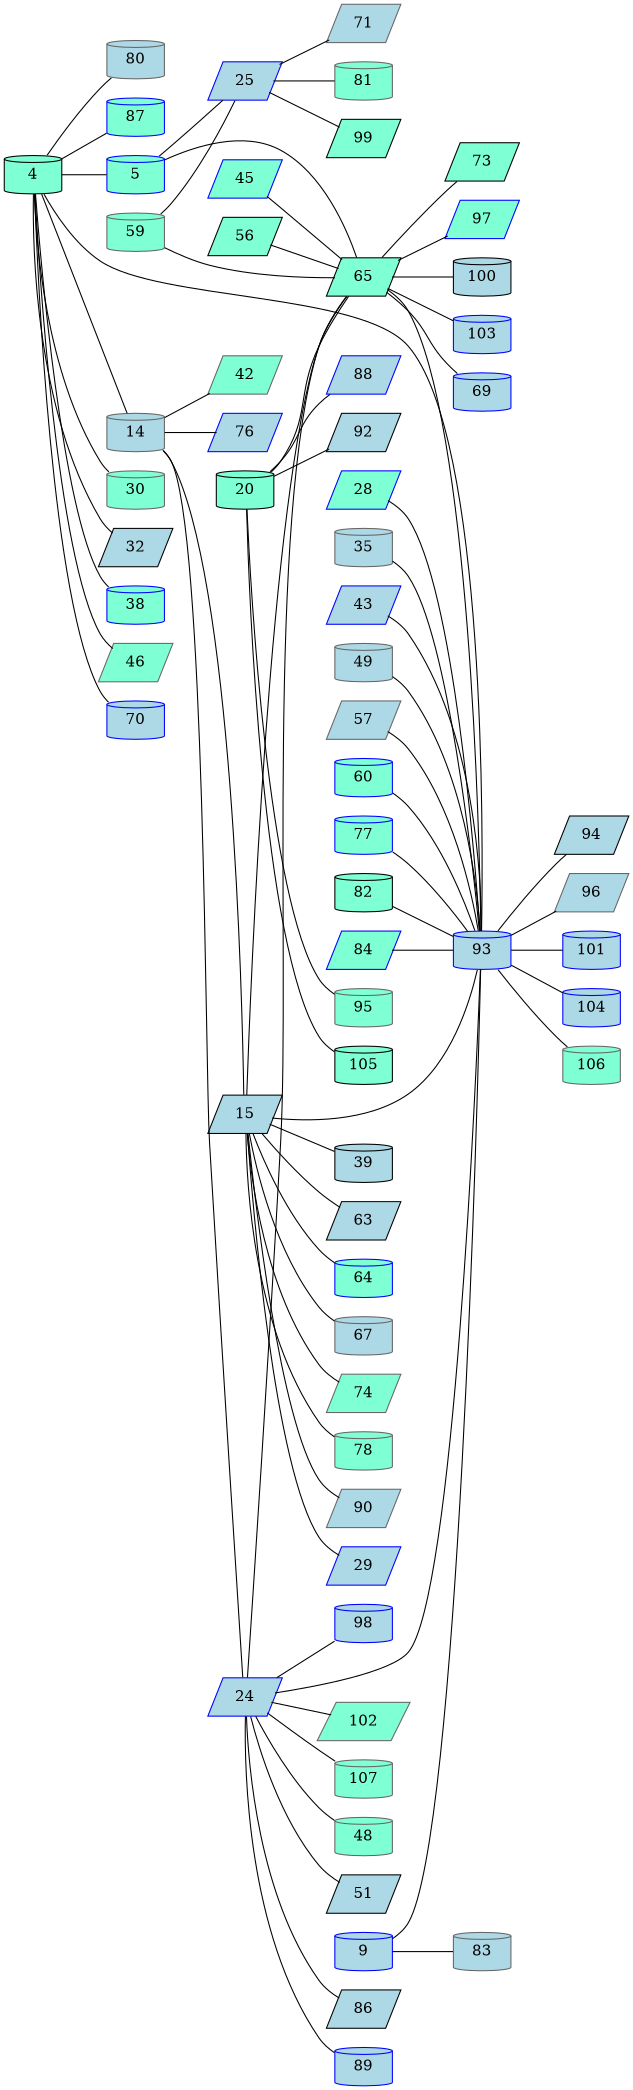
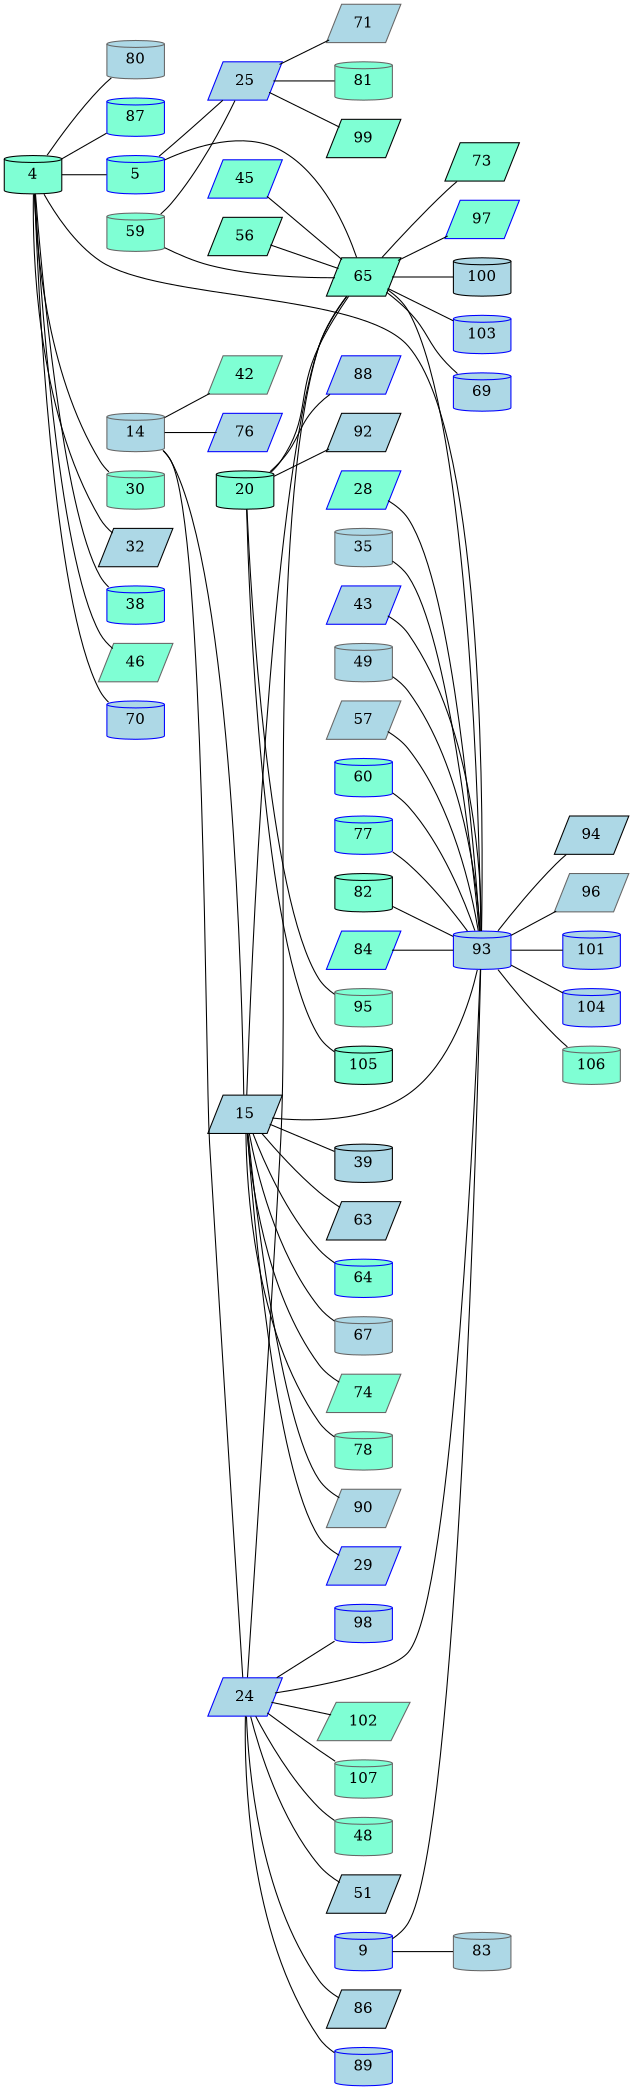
edge "4" -- "14": removed
